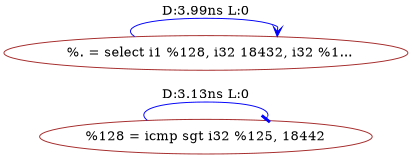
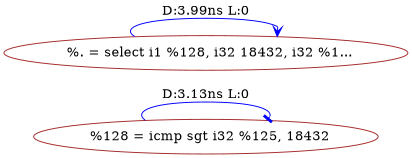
node "%128 = icmp sgt i32 %125, 18442": label "%128 = icmp sgt i32 %125, 18442" -> "%128 = icmp sgt i32 %125, 18432"
